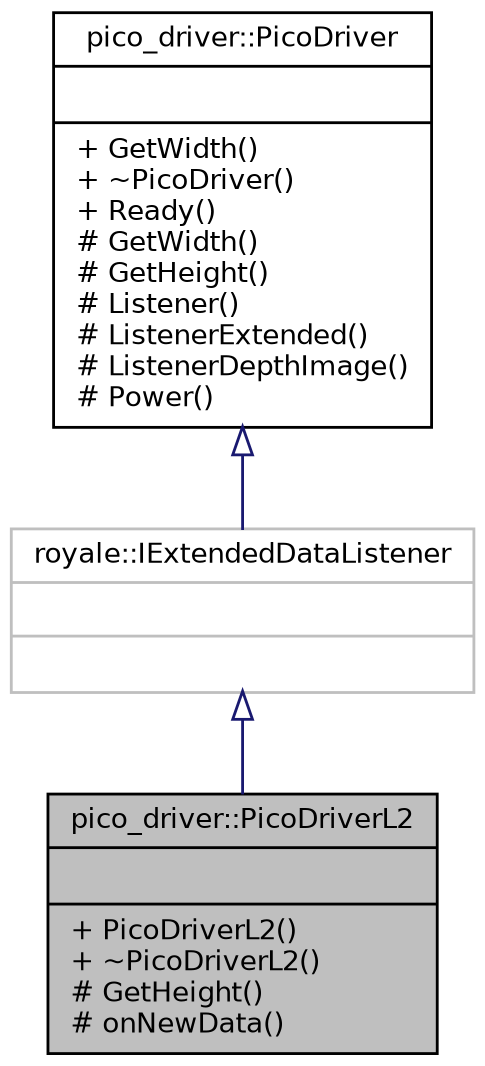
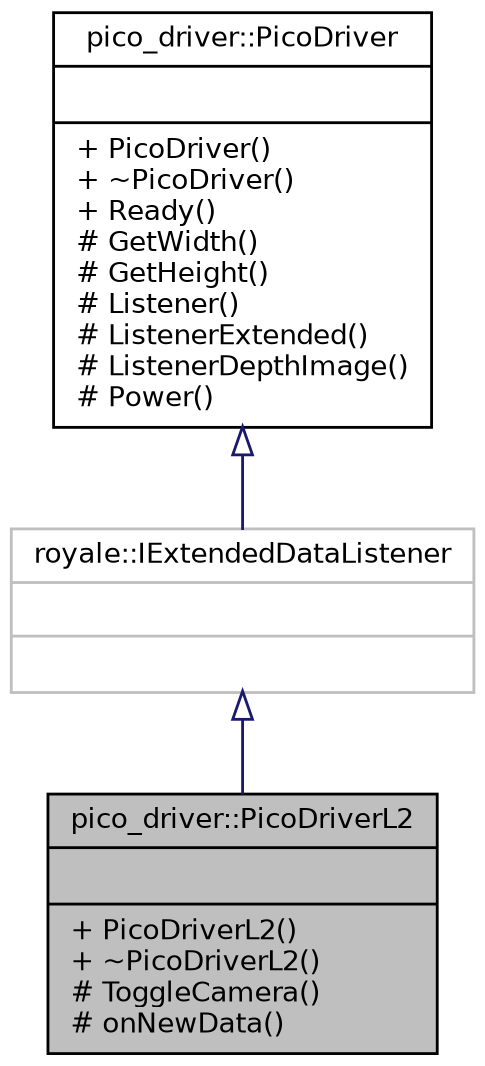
node "pico_driver::PicoDriver": text "+ GetWidth()" -> "+ PicoDriver()"
node "pico_driver::PicoDriverL2": text "# GetHeight()" -> "# ToggleCamera()"
